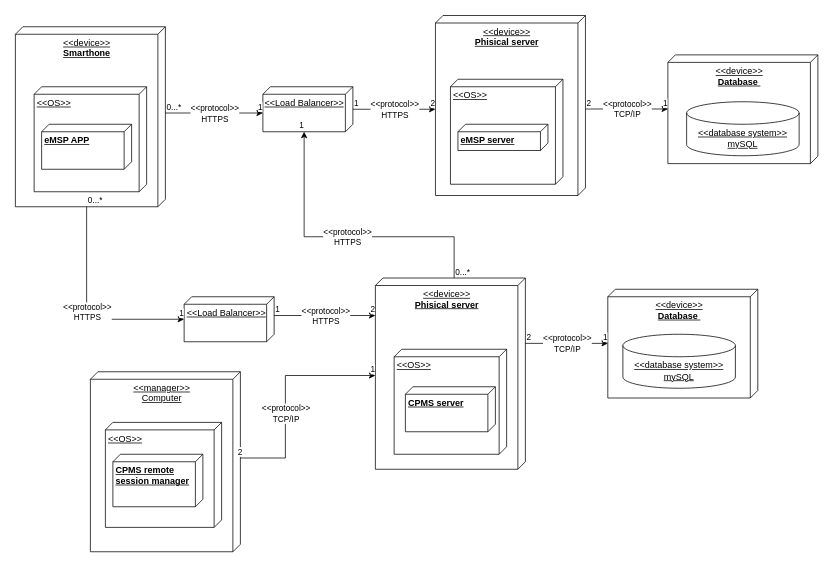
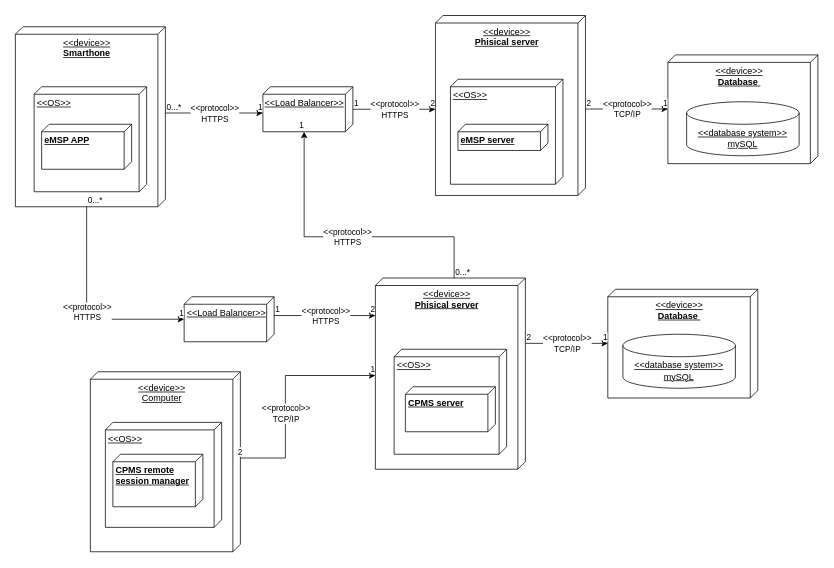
node "<<manager>> Computer": label "<<manager>> Computer" -> "<<device>> Computer"
